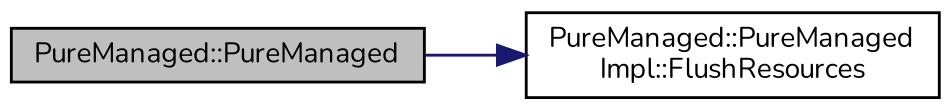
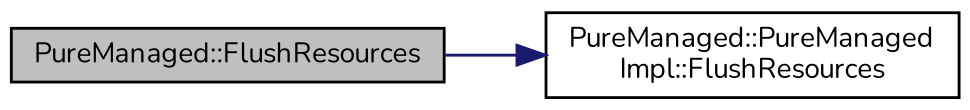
node "PureManaged::PureManaged": label "PureManaged::PureManaged" -> "PureManaged::FlushResources"
